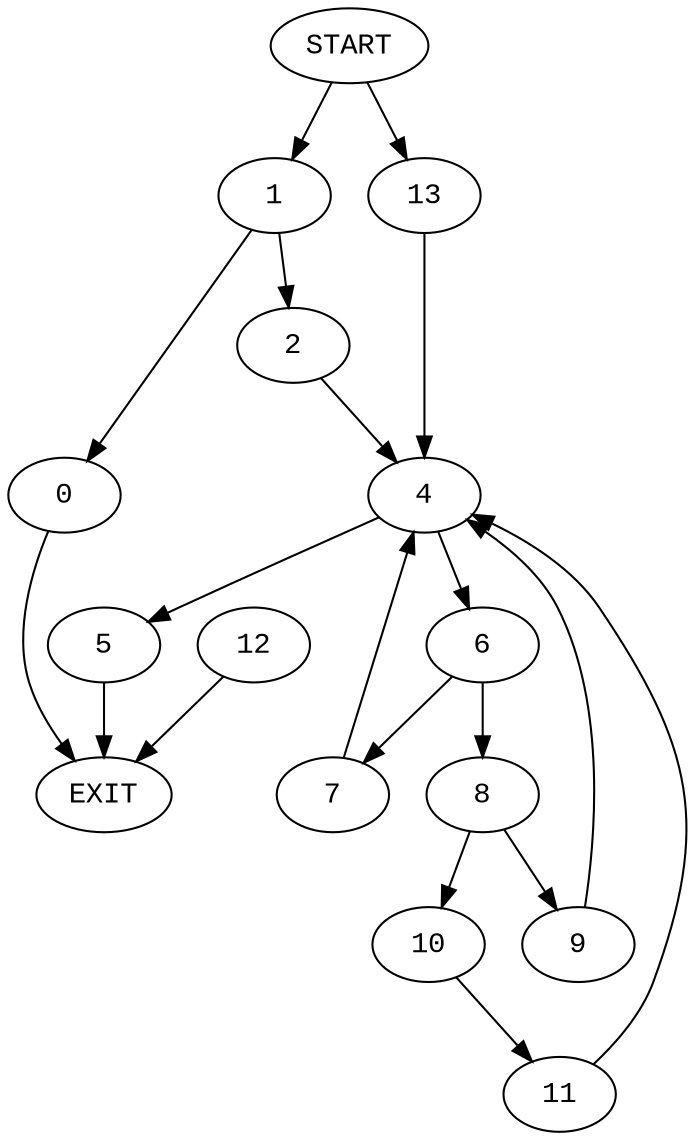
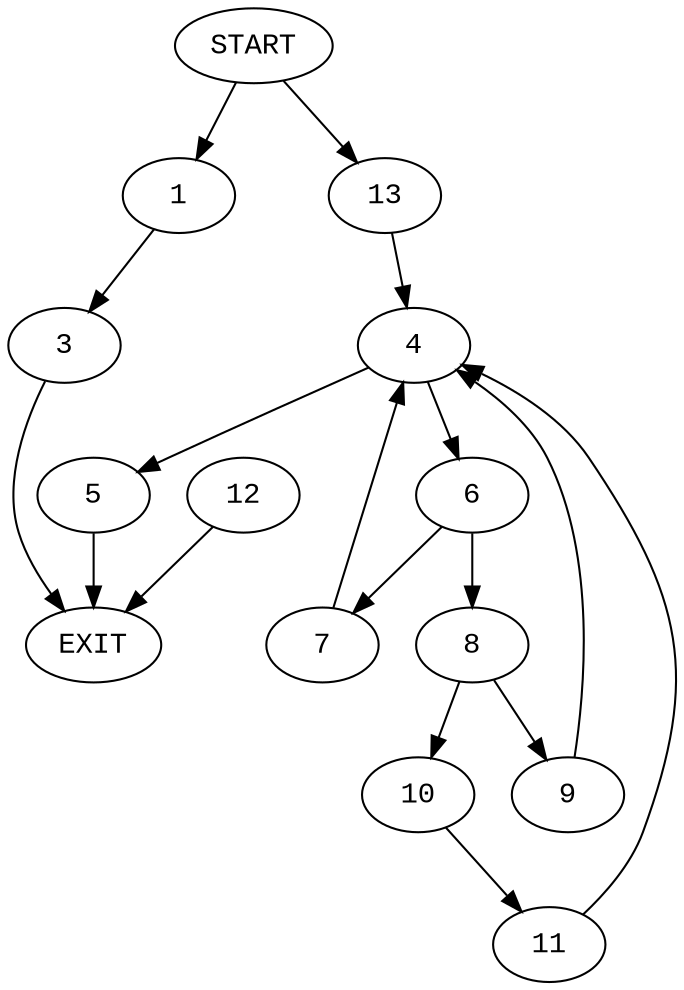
node "2": removed
node "0": label "0" -> "3"
